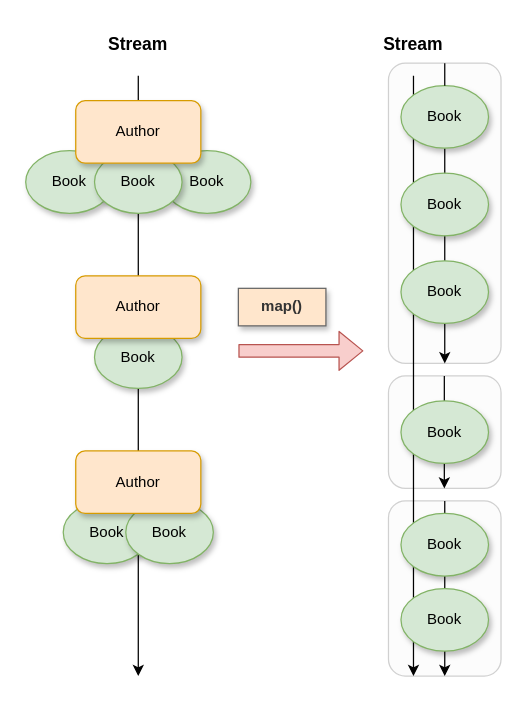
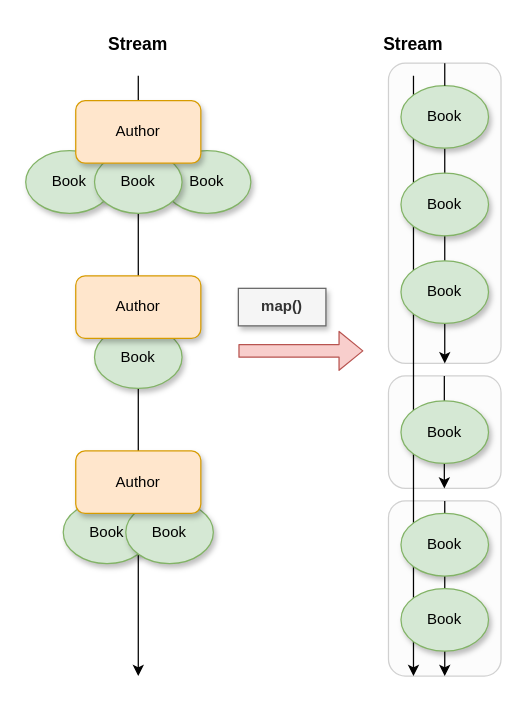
node "map()": fillcolor #ffe6cc -> #f5f5f5
